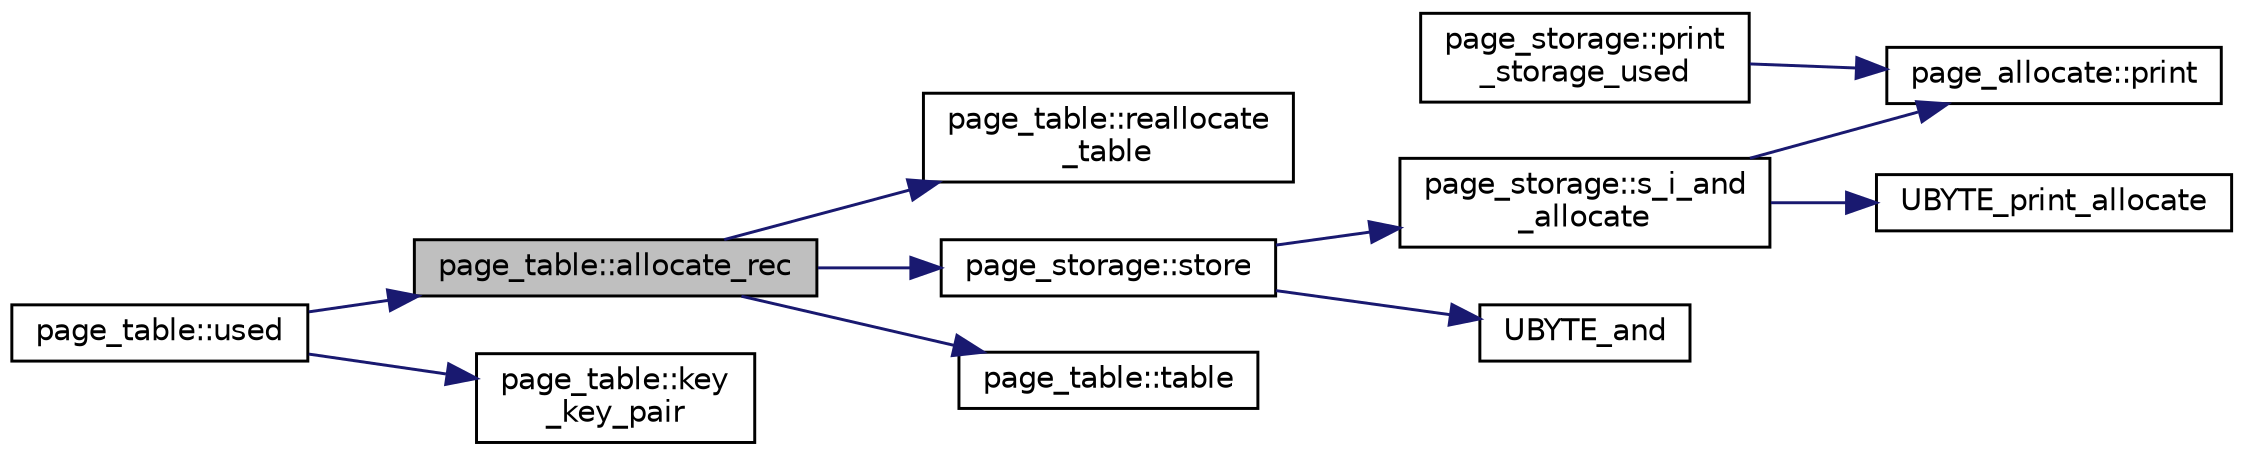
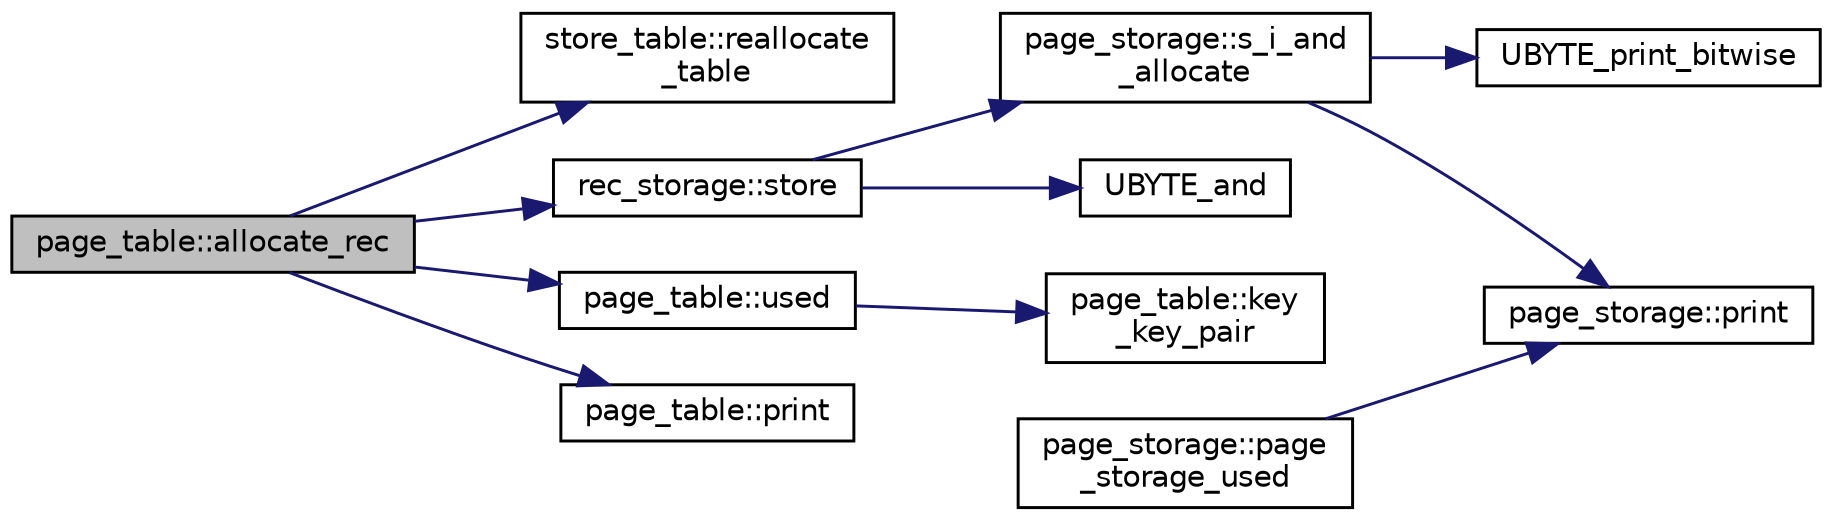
node "page_storage::print _storage_used": label "page_storage::print _storage_used" -> "page_storage::page _storage_used"
node "page_allocate::print": label "page_allocate::print" -> "page_storage::print"
node "page_table::reallocate _table": label "page_table::reallocate _table" -> "store_table::reallocate _table"
node "UBYTE_print_allocate": label "UBYTE_print_allocate" -> "UBYTE_print_bitwise"
node "page_storage::store": label "page_storage::store" -> "rec_storage::store"
edge "page_table::used" -> "page_table::allocate_rec": reversed
node "page_table::table": label "page_table::table" -> "page_table::print"
